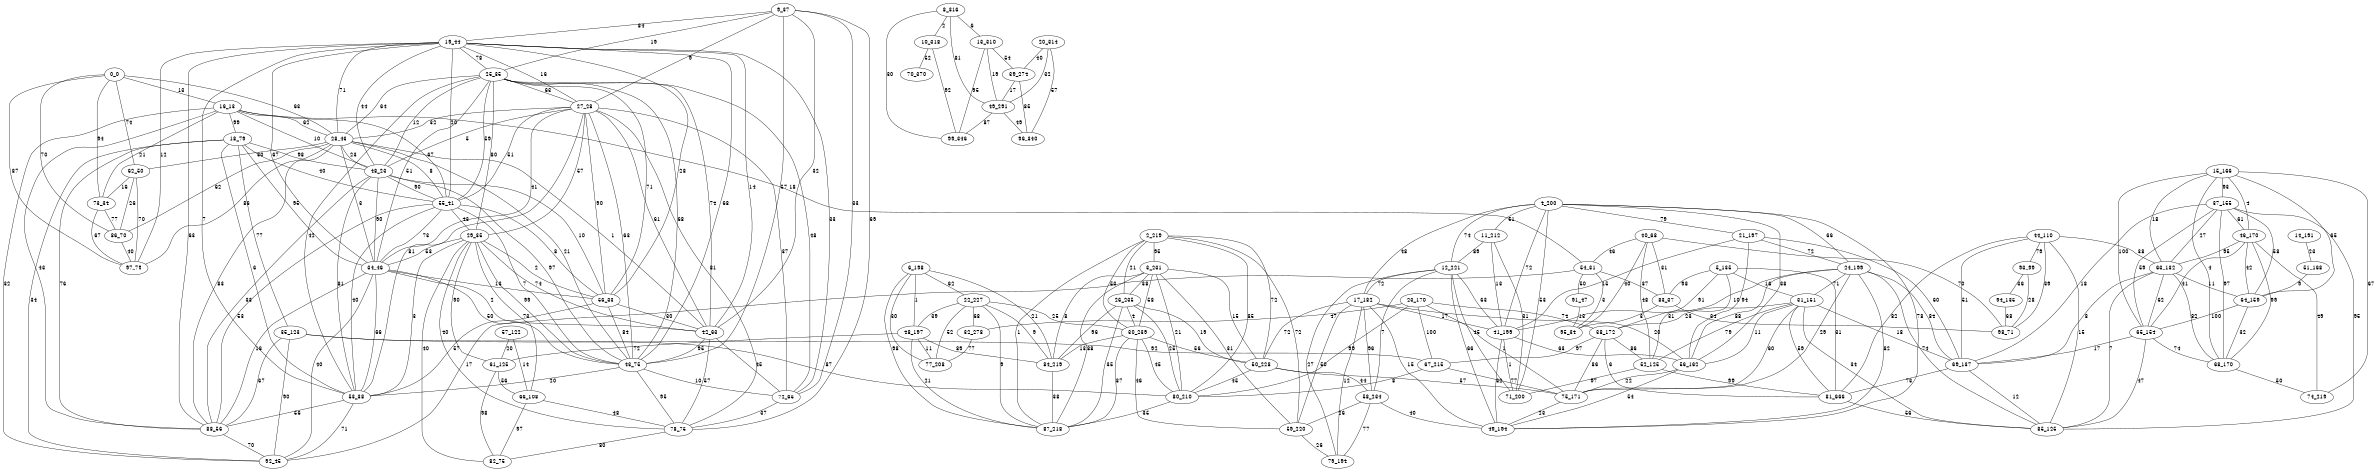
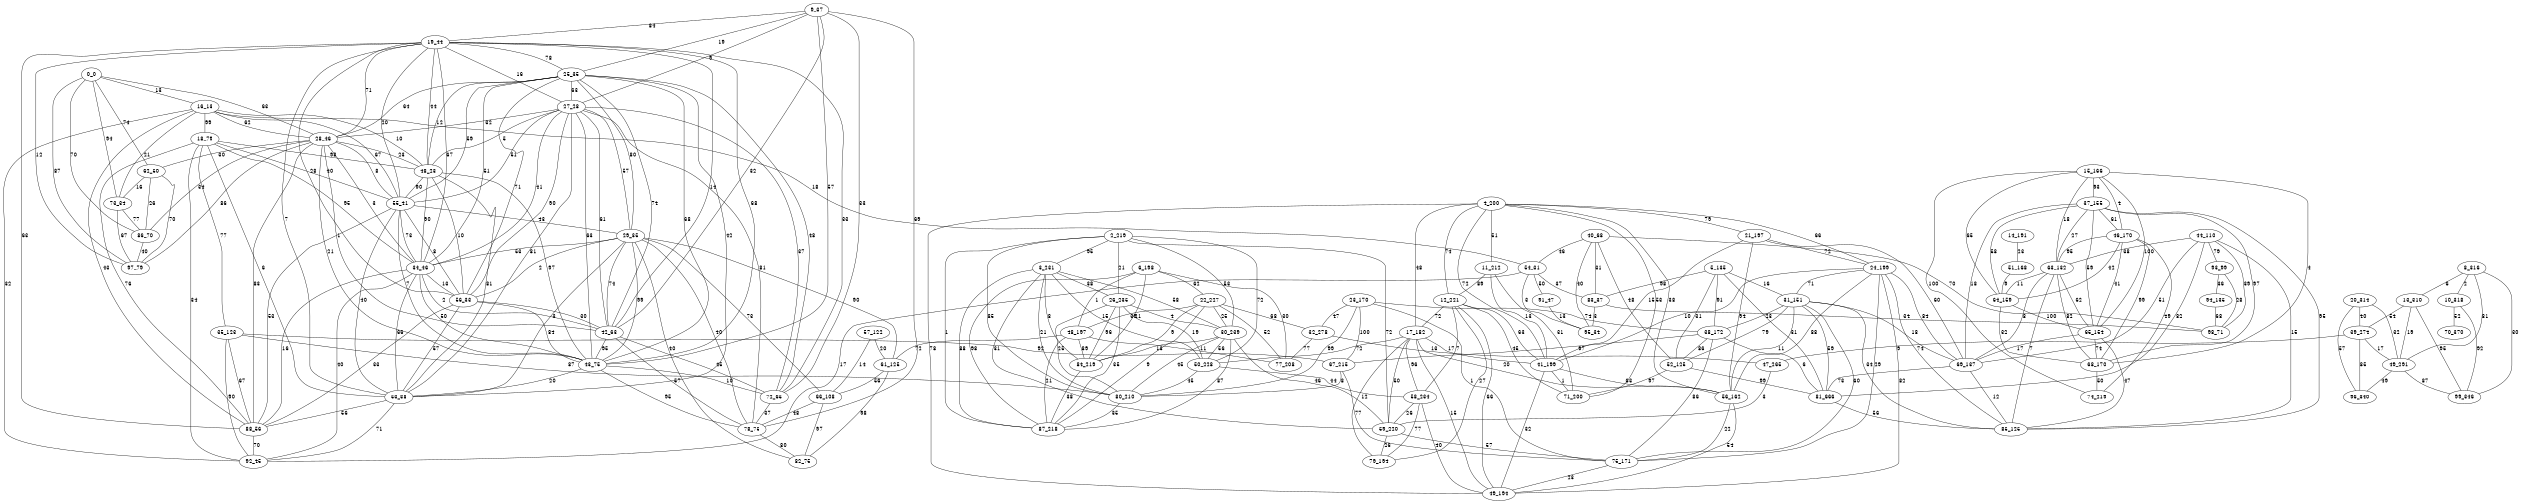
edge "28_46" -- "86_70": label "62" -> "34"
edge "48_23" -- "88_56": now "56_33" -- "88_56"
edge "15_166" -- "74_219": label "67" -> "100"
node "47_265": added
edge "50_228" -- "75_171": now "59_220" -- "75_171"
